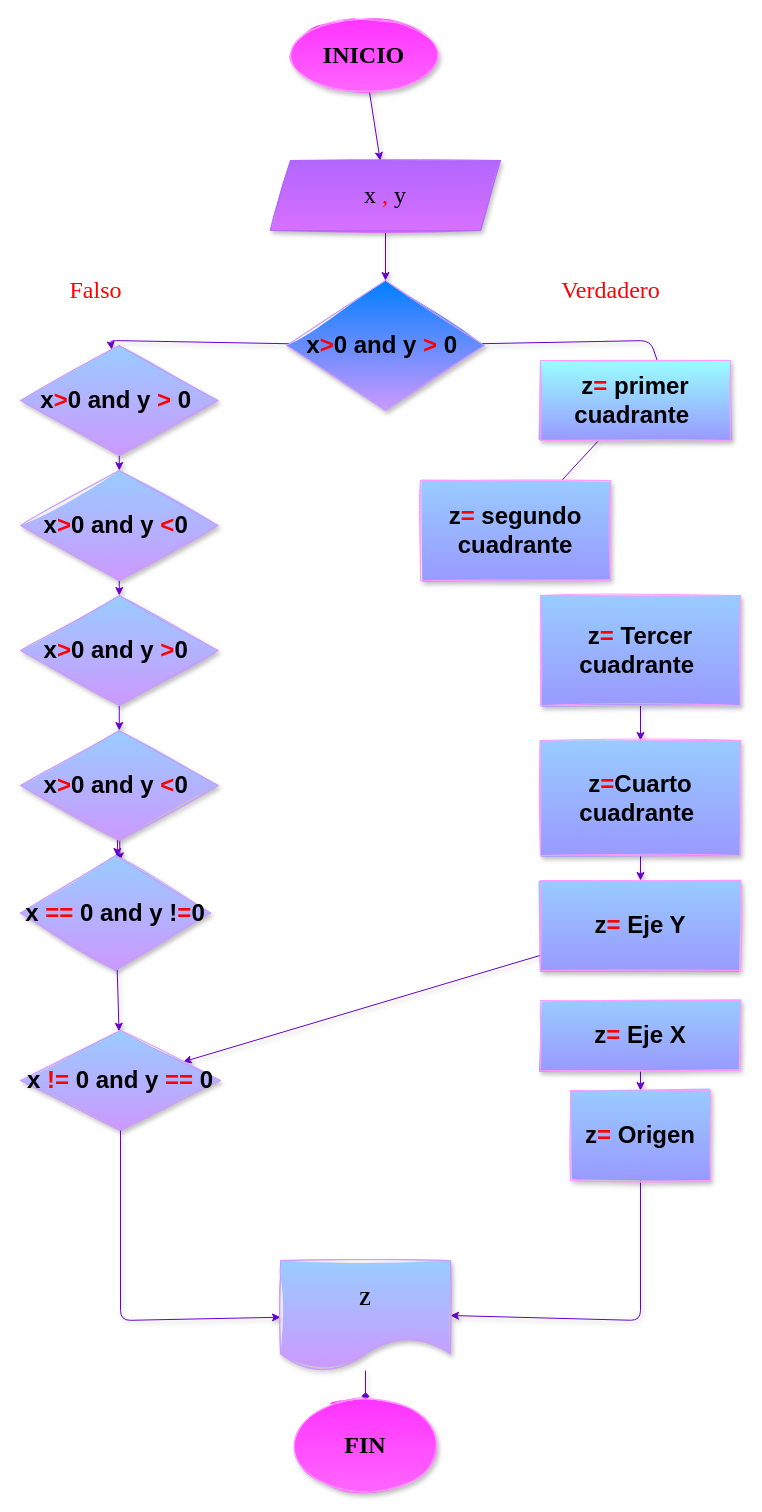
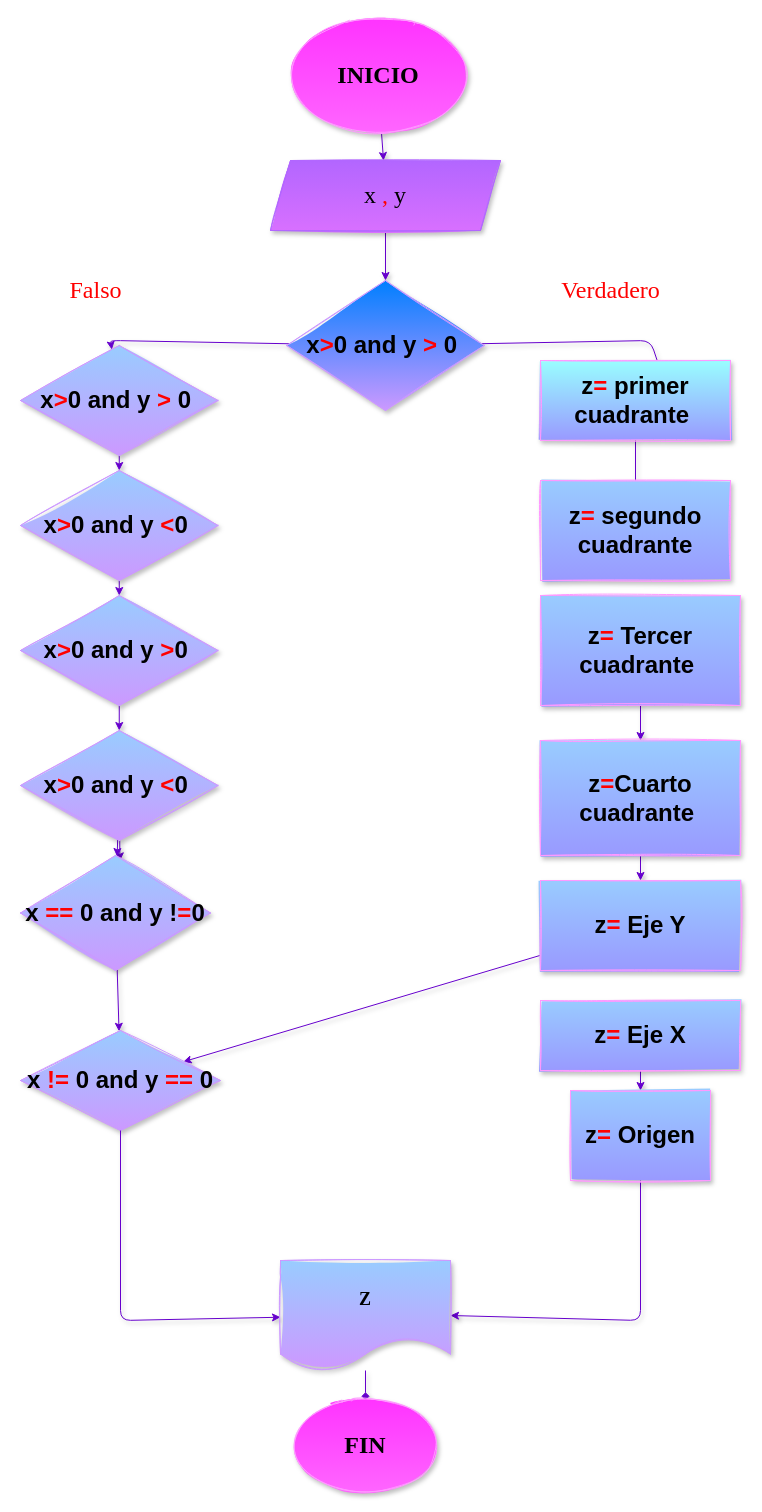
node "INICIO": size 155x70 -> 184x110
node "z= segundo cuadrante": moved (516, 531) -> (636, 531)
